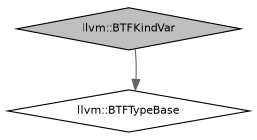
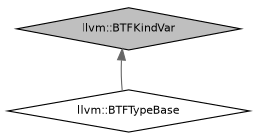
edge "llvm::BTFKindVar" -> "llvm::BTFTypeBase": reversed
